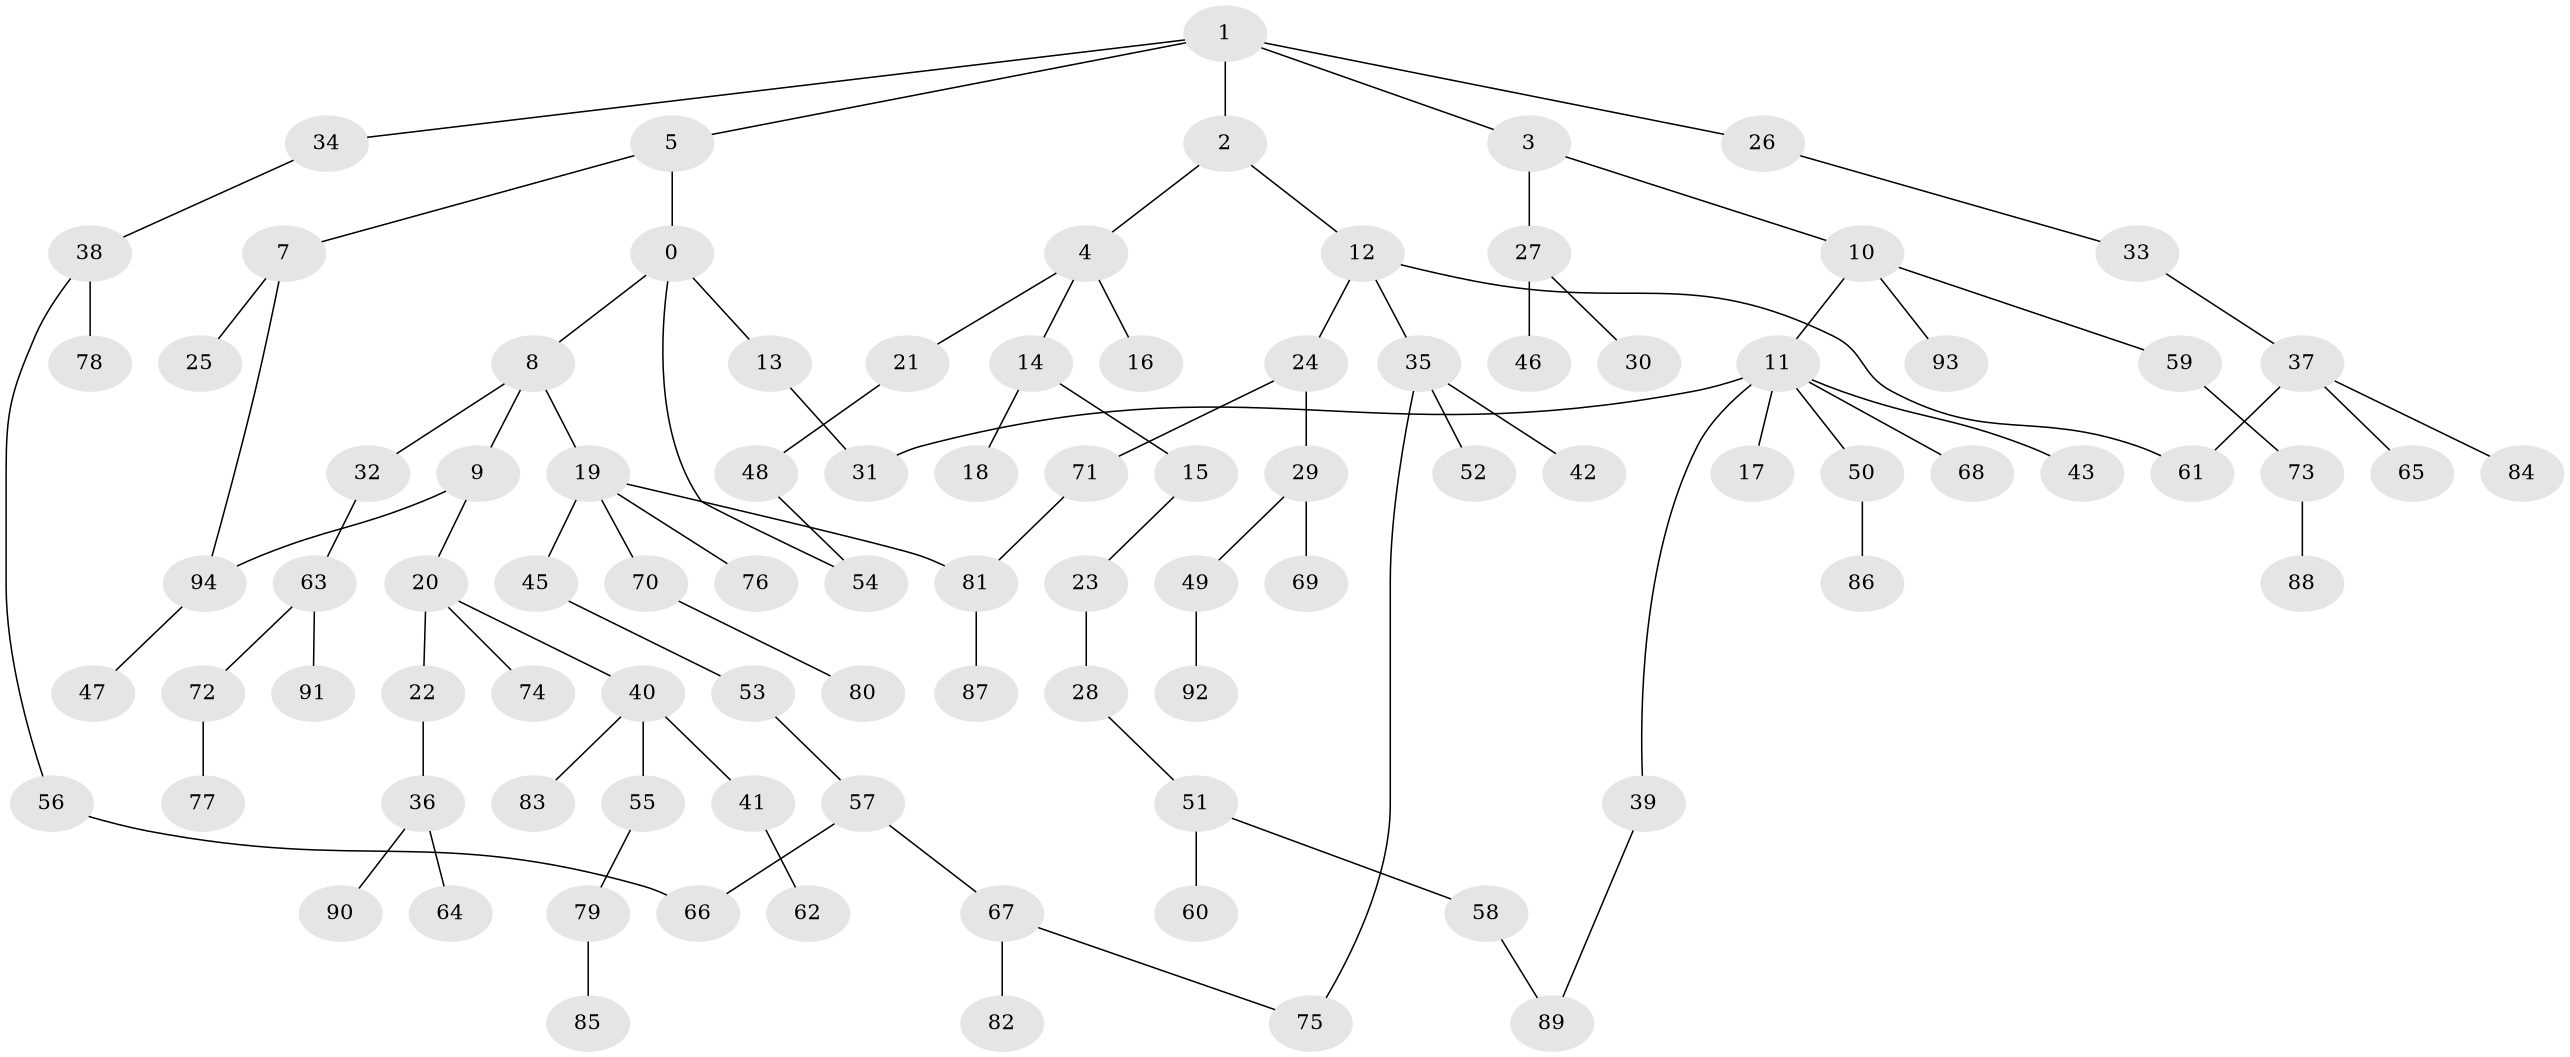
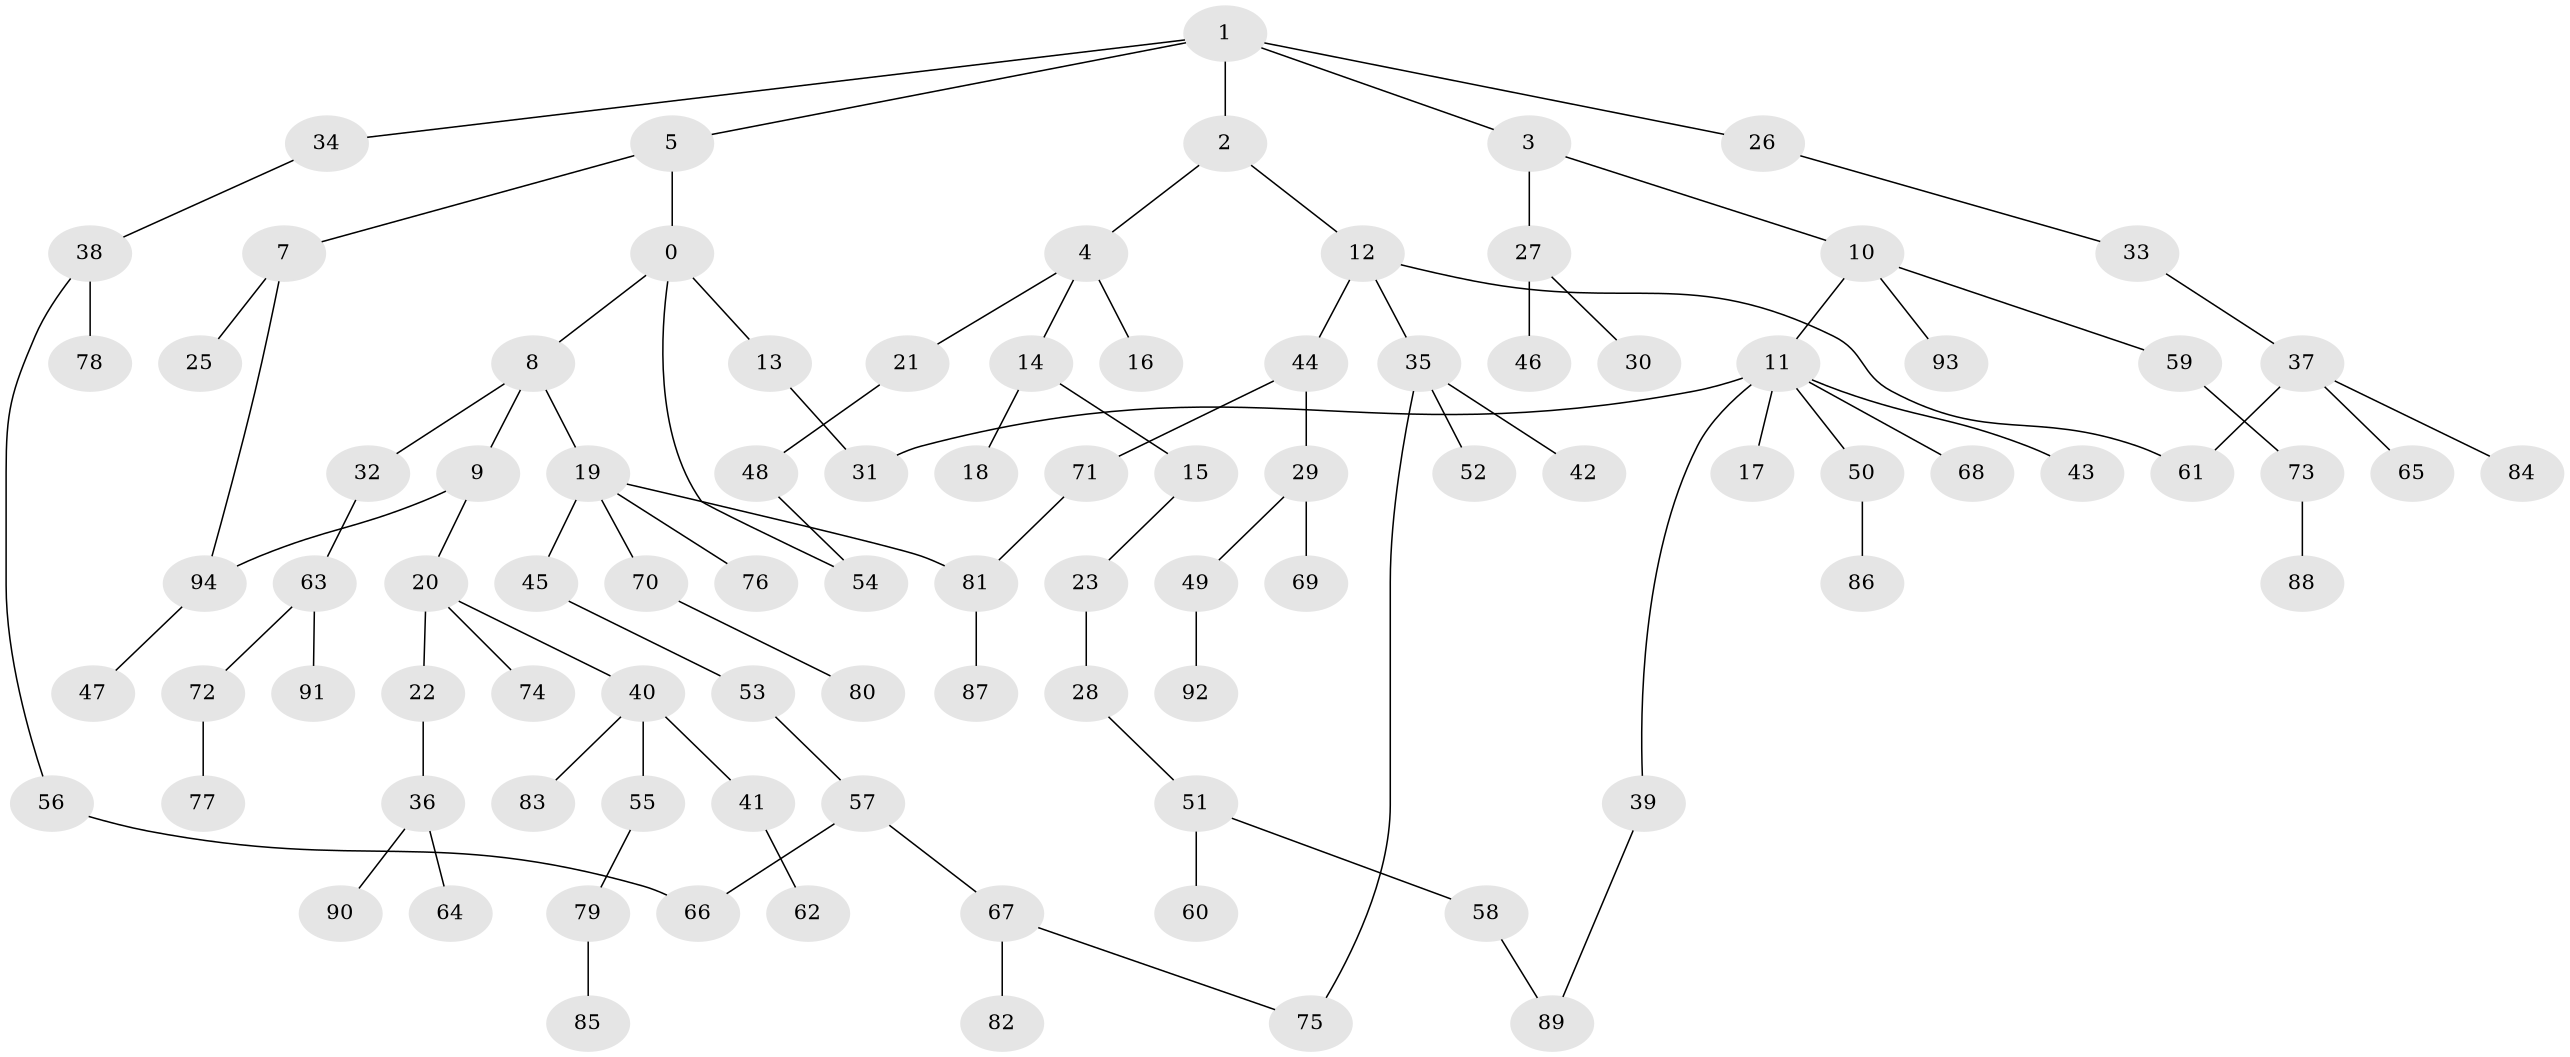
node "24": label "24" -> "44"
